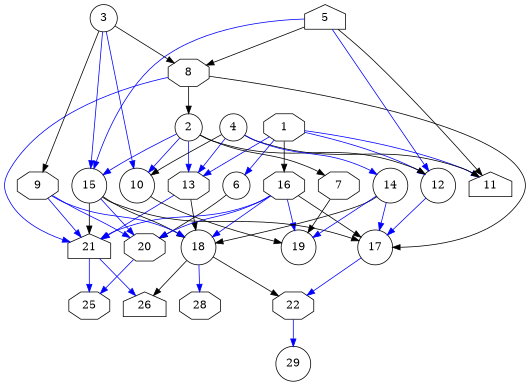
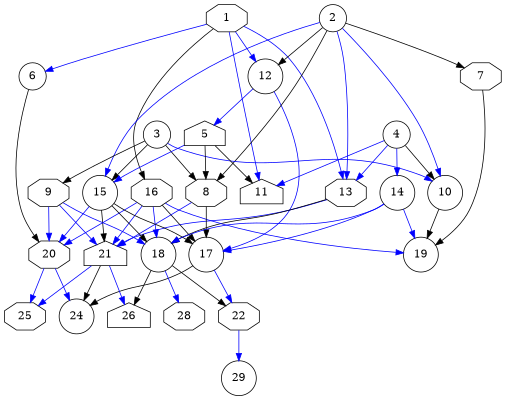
edge "3" -> "15": color blue -> black
edge "8" -> "2": reversed
edge "5" -> "12": reversed
edge "4" -> "11": color black -> blue
edge "14" -> "18": color black -> blue
node "24": added
